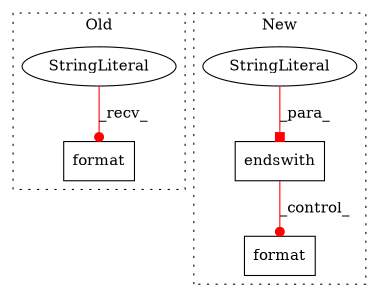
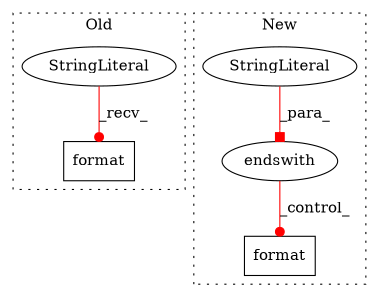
node "endswith": shape box -> ellipse
